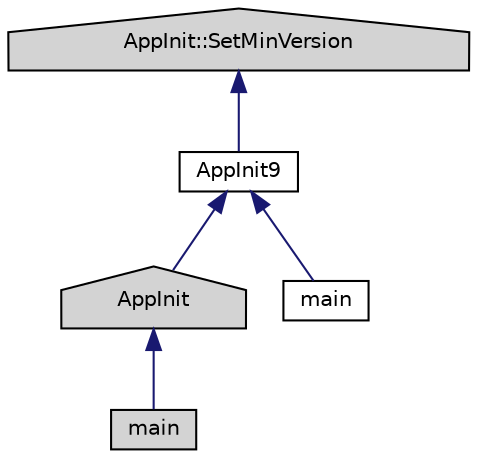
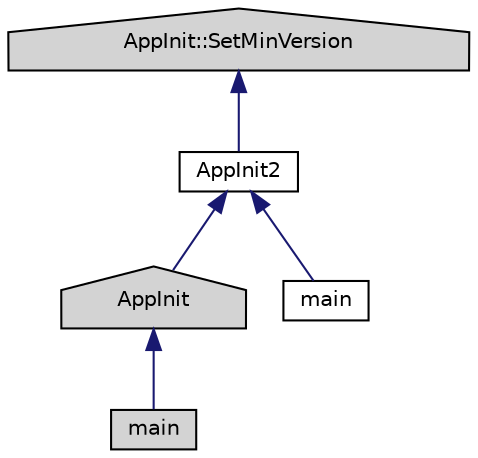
node "AppInit9": label "AppInit9" -> "AppInit2"
